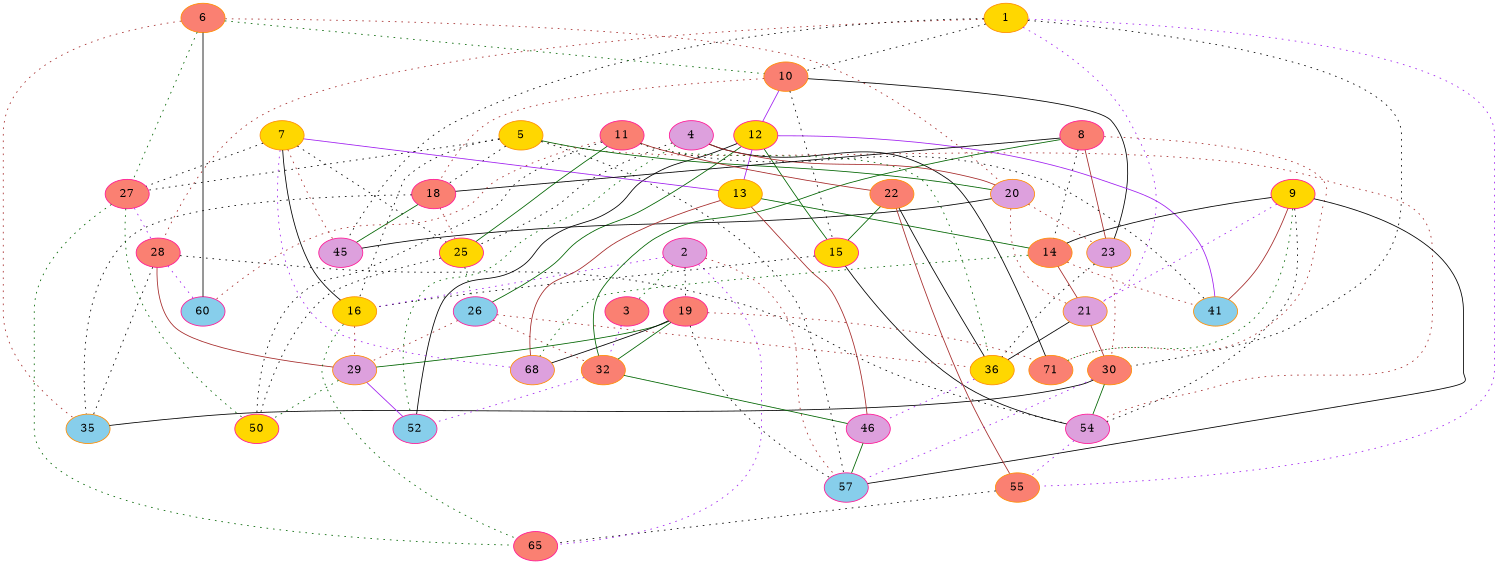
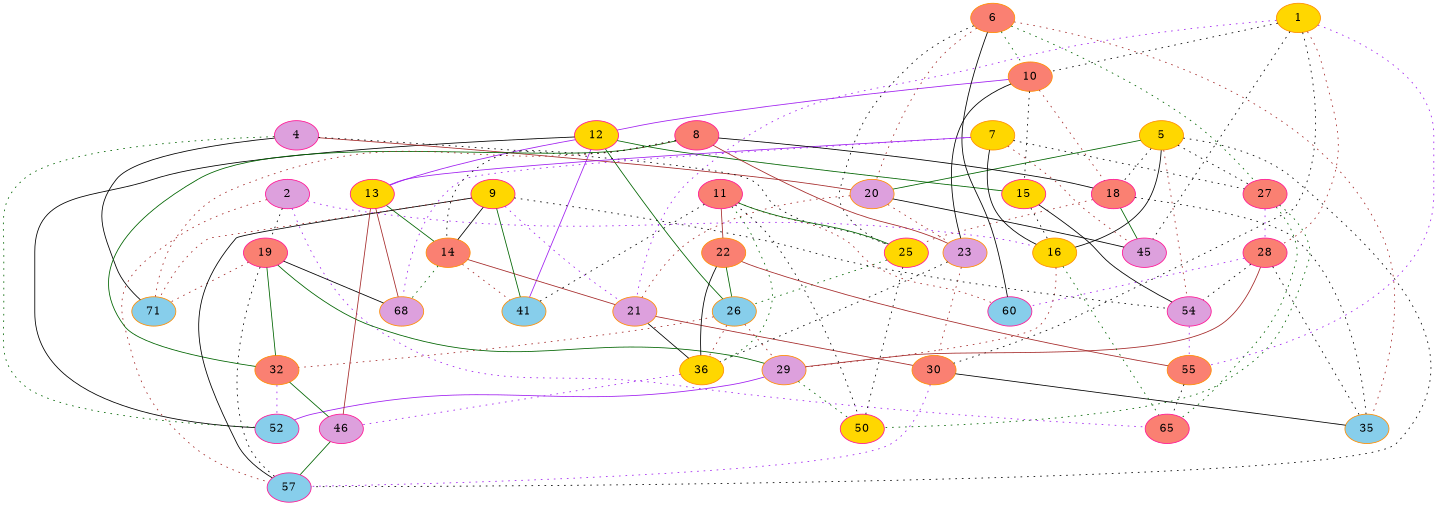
edge "7" -- "25": now "6" -- "25"
edge "5" -- "16": style dotted -> solid
node "13": color darkorange -> deeppink
edge "22" -- "15": now "22" -- "26"
edge "9" -- "41": color brown -> darkgreen
node "26": color deeppink -> darkorange
node "3": removed
edge "9" -- "71": color darkgreen -> brown
node "71": fillcolor salmon -> skyblue
edge "30" -- "54": removed
